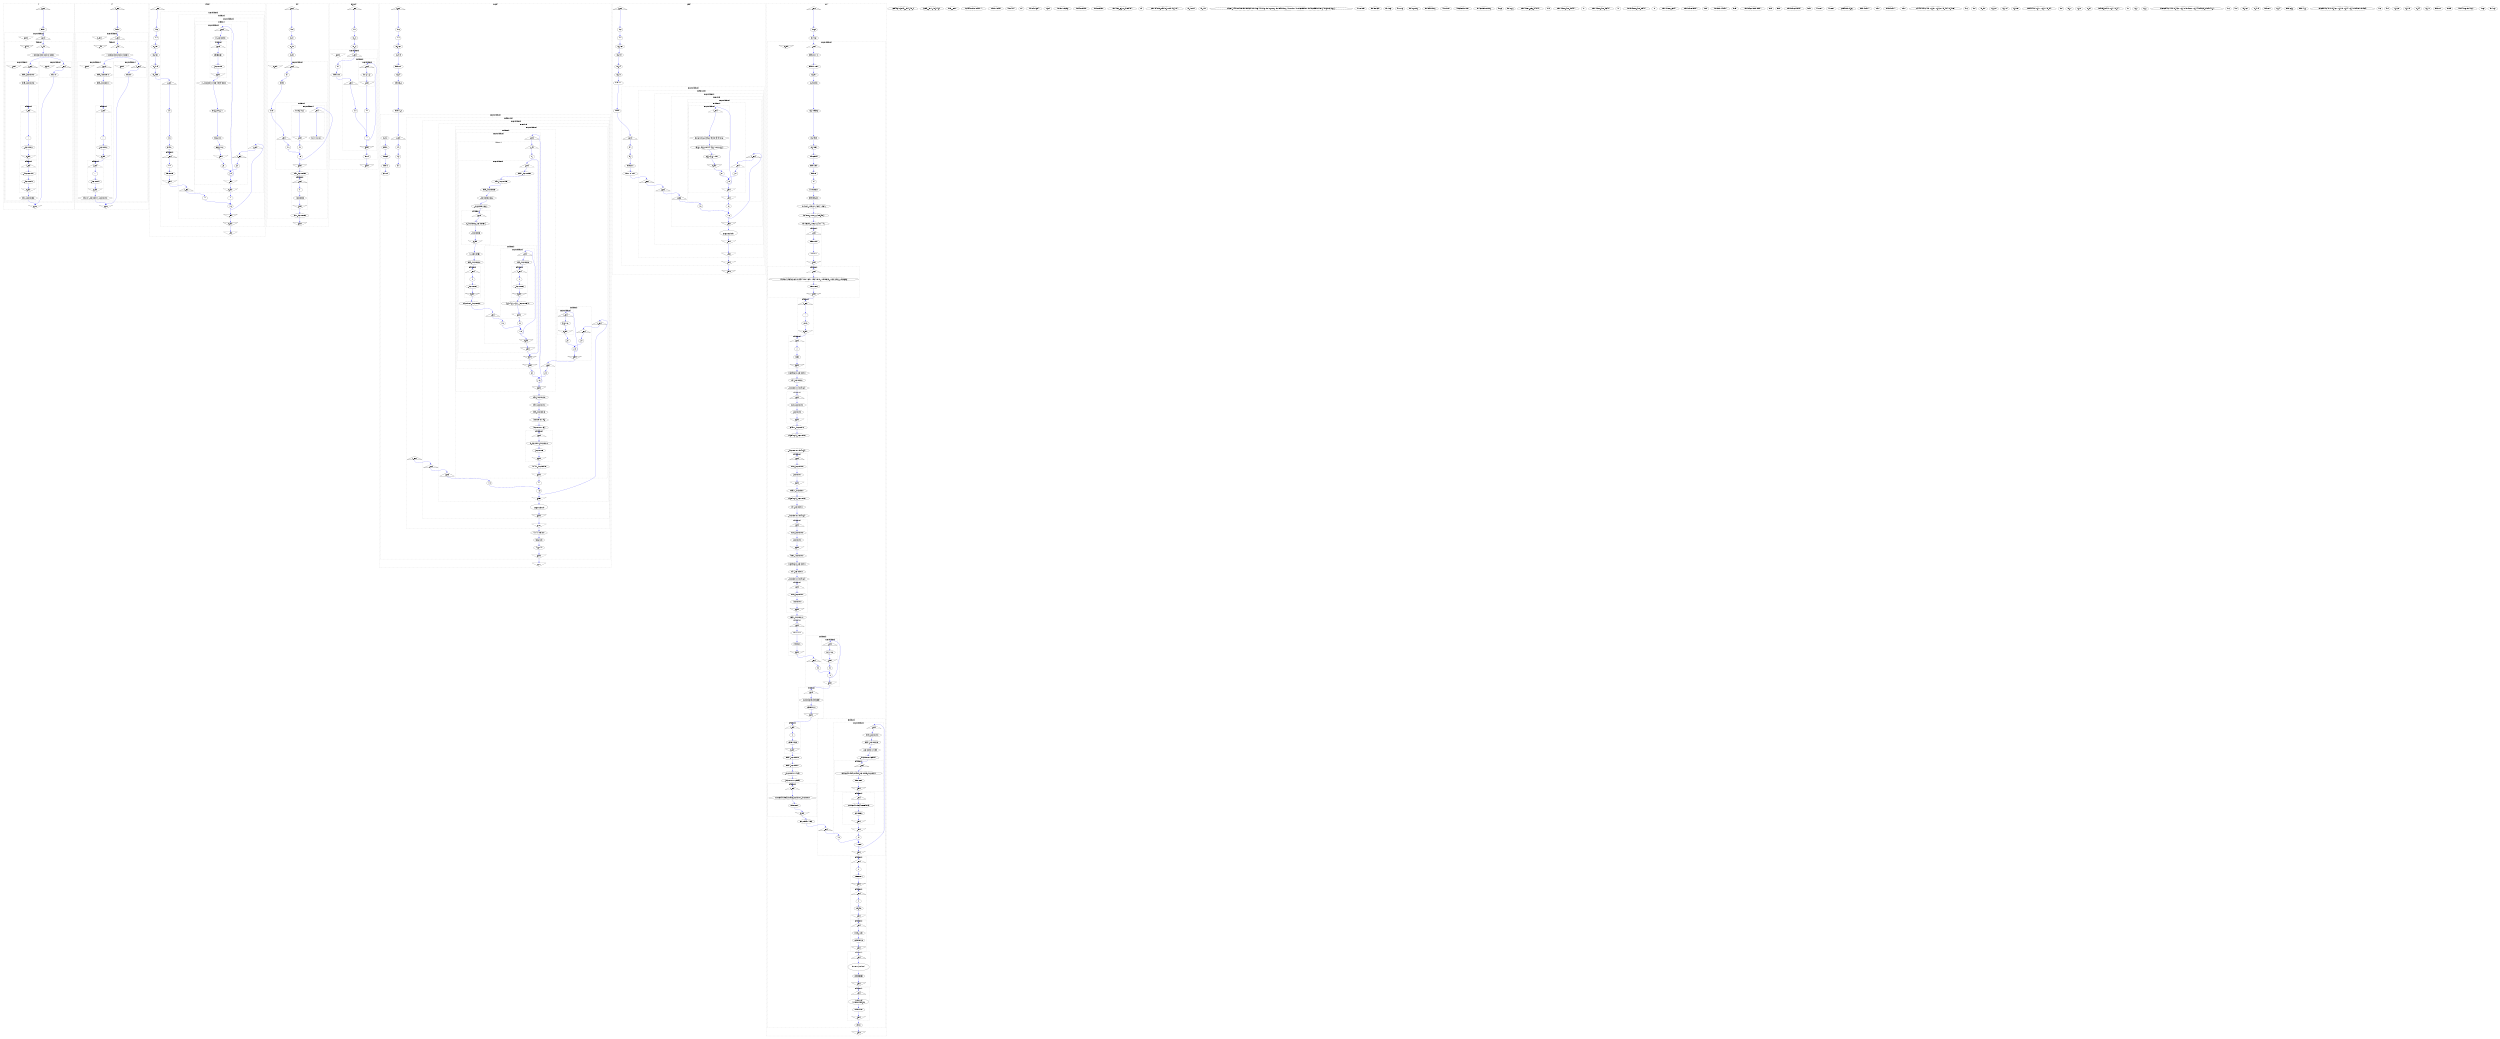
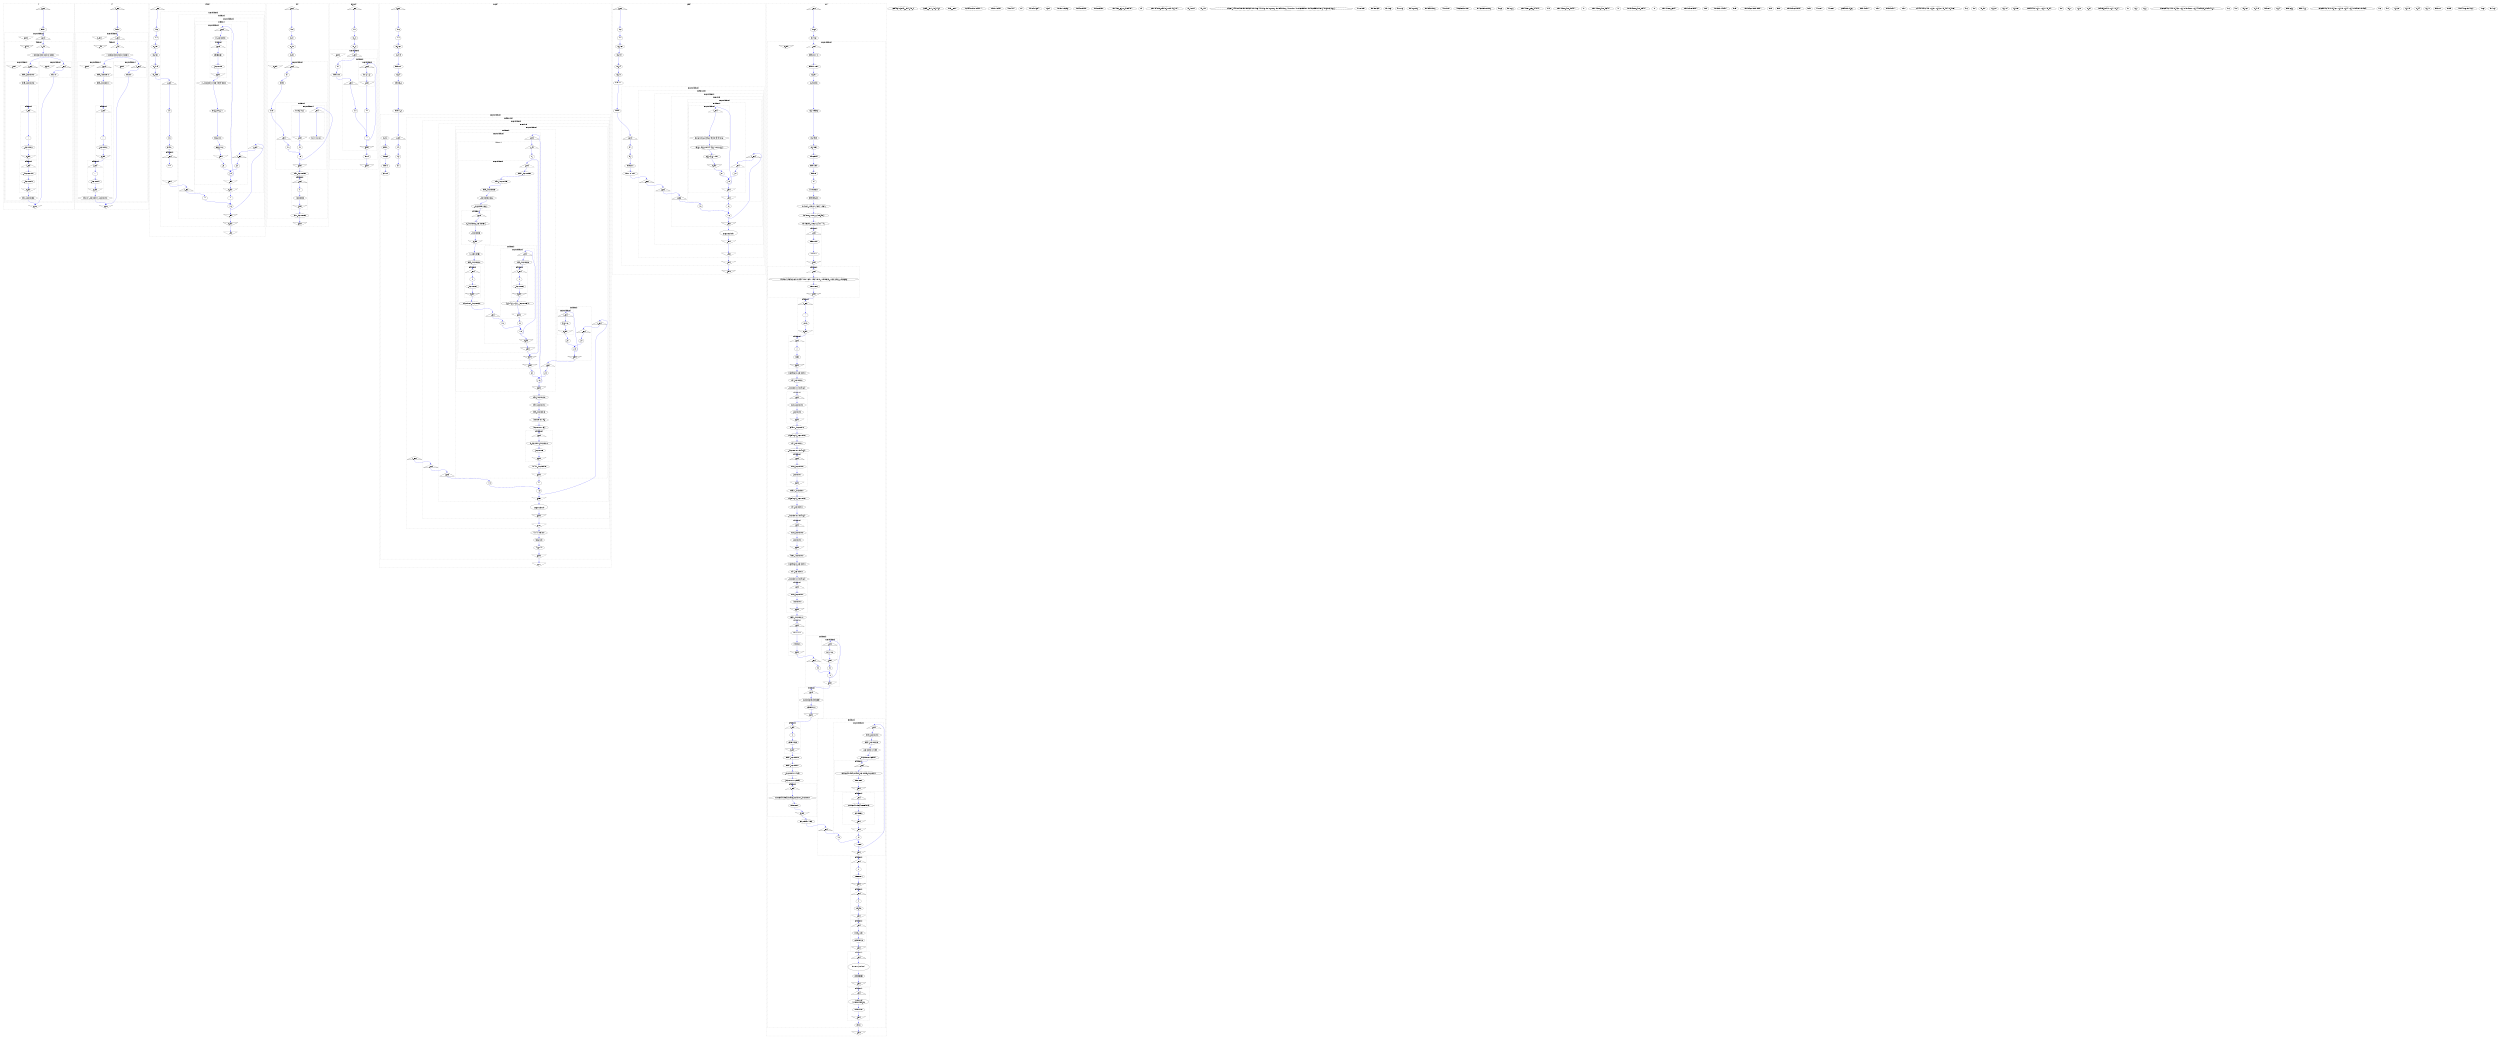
node "node62343880": removed
node "void *_imopVarPre171;": added
